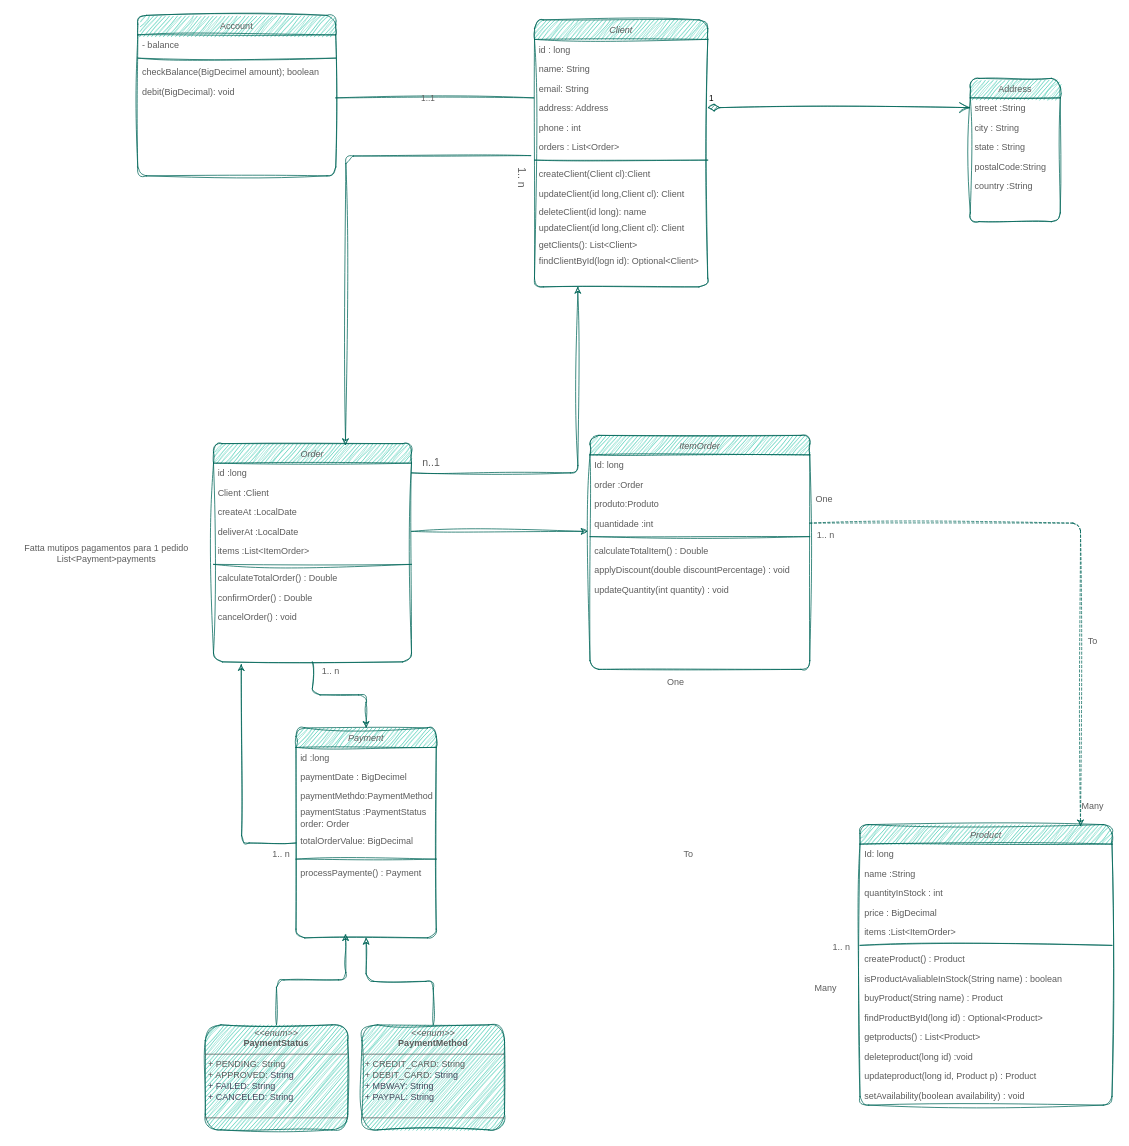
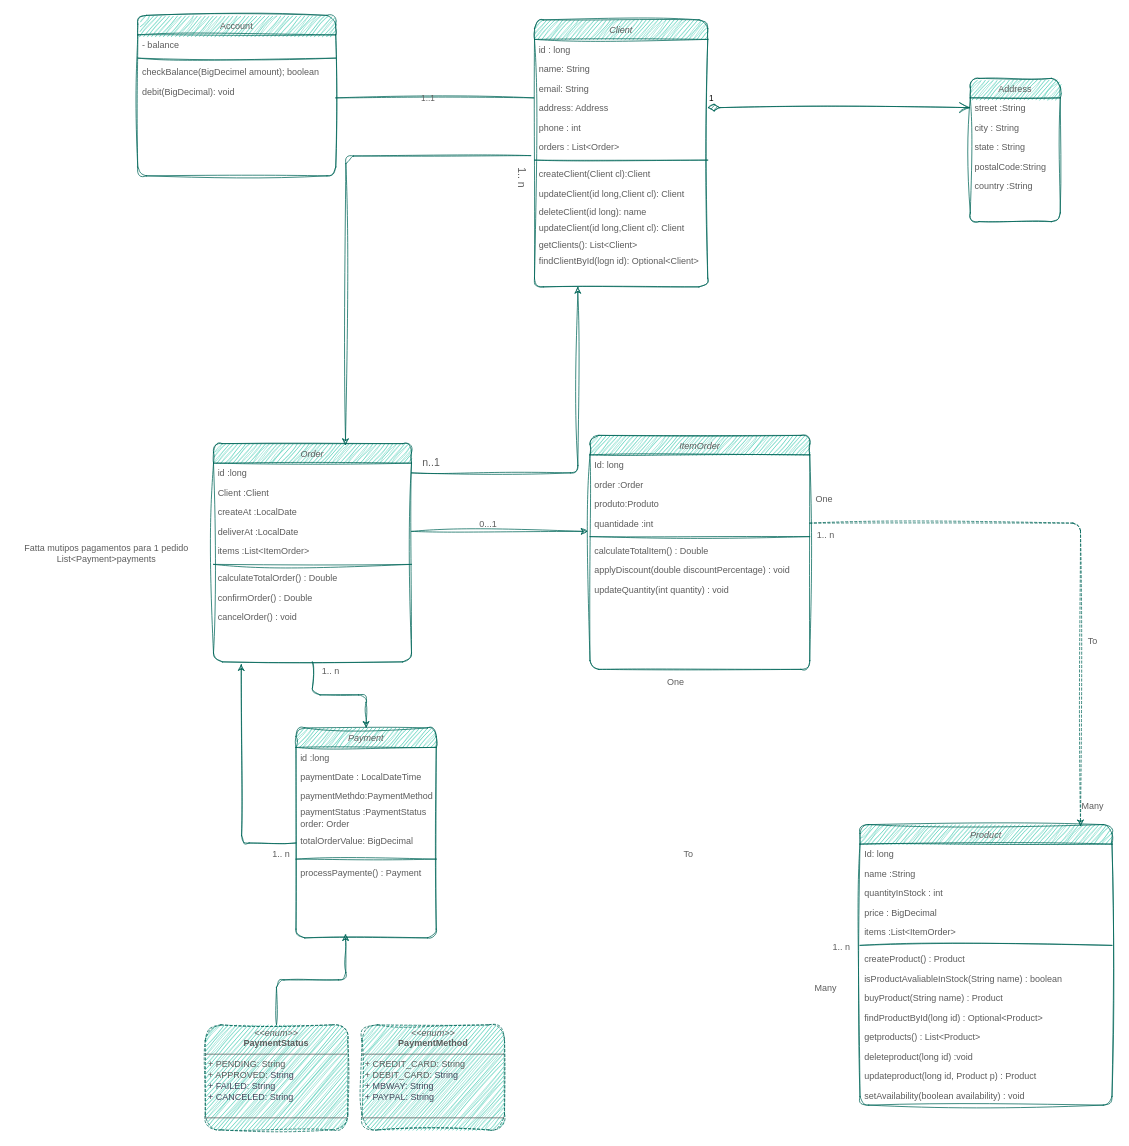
node "0...1": added
node "paymentDate : BigDecimel": label "paymentDate : BigDecimel" -> "paymentDate : LocalDateTime"
edge "<<enum>> PaymentMethod + CREDIT_CARD: String + DEBIT_CARD: String + MBWAY: String + PAYPAL: String" -> "Payment": removed
node "<<enum>> PaymentStatus + PENDING: String + APPROVED: String + FAILED: String + CANCELED: String": style solid -> dashed
node "<<enum>> PaymentMethod + CREDIT_CARD: String + DEBIT_CARD: String + MBWAY: String + PAYPAL: String": style solid -> dashed
